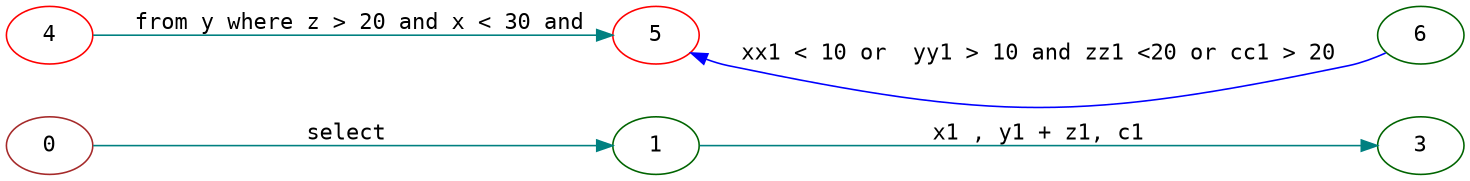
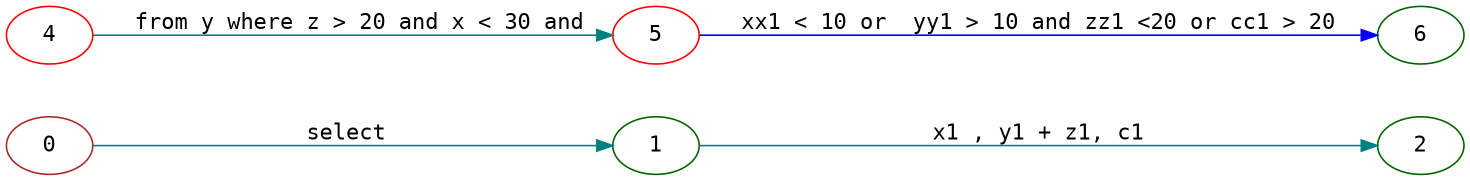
edge "6" -> "5": reversed
node "3": label "3" -> "2"
